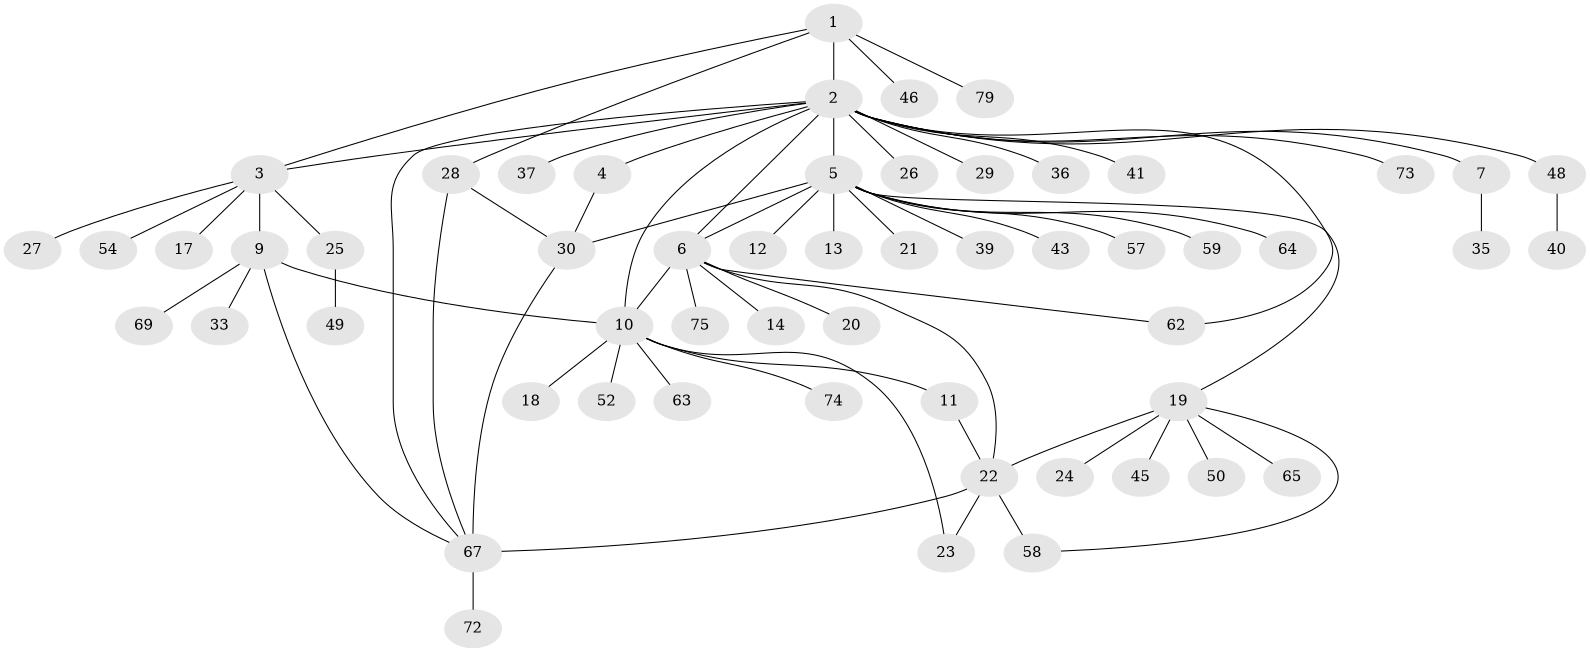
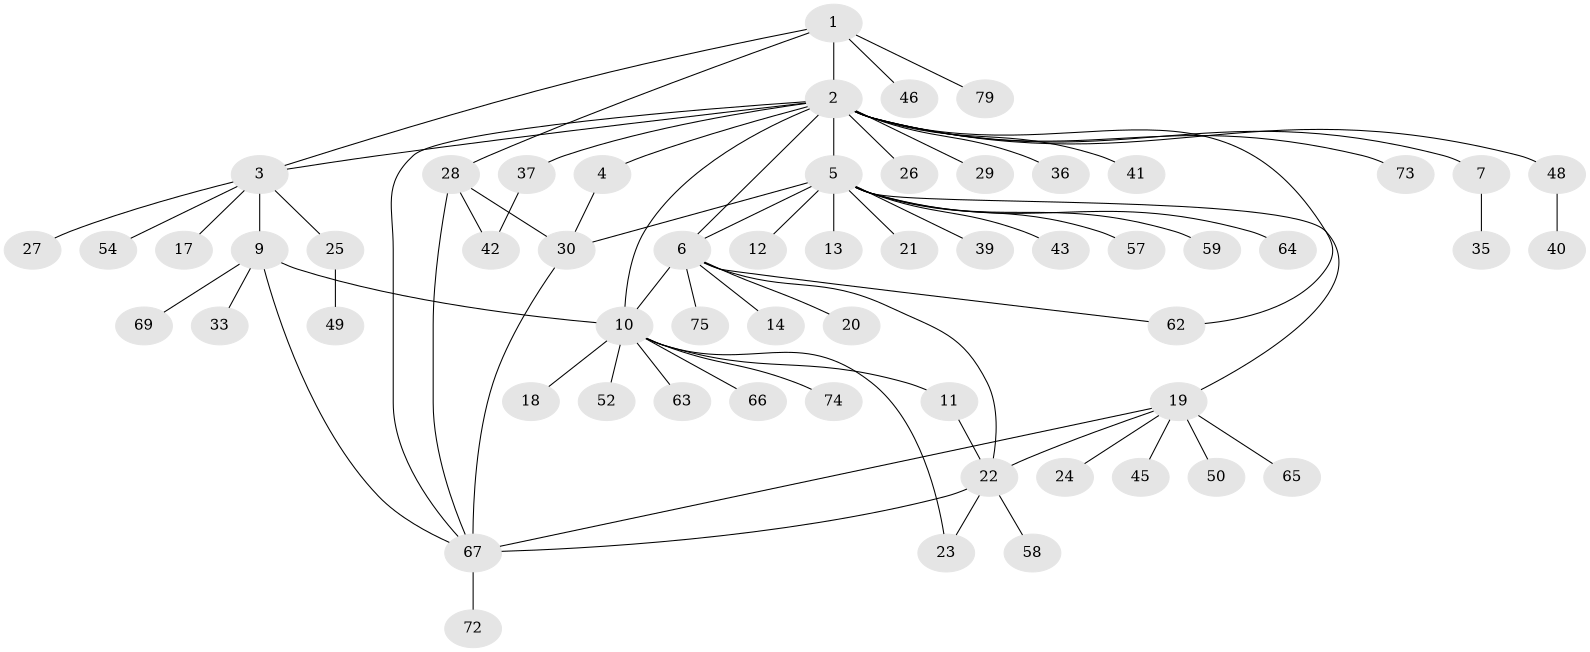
node "42": added
node "66": added
edge "19" -- "58": now "19" -- "67"
